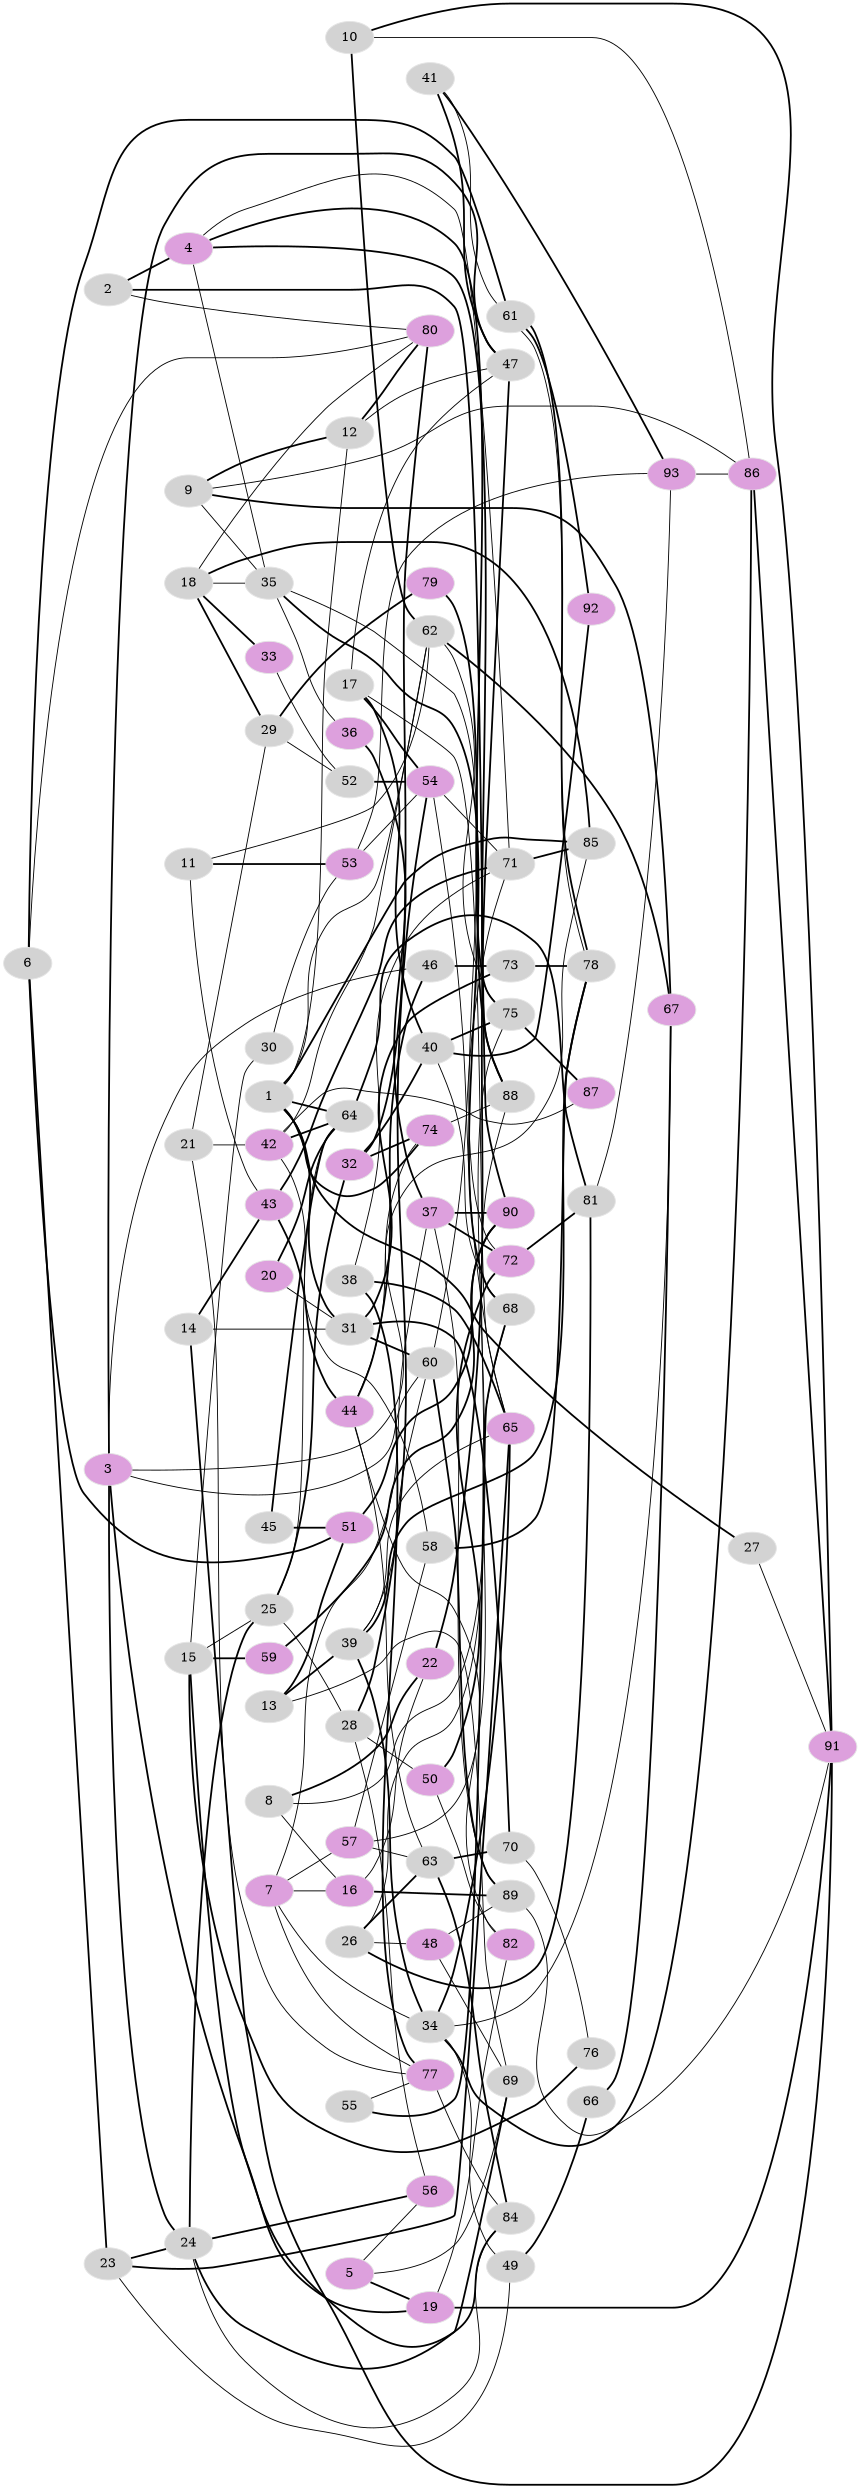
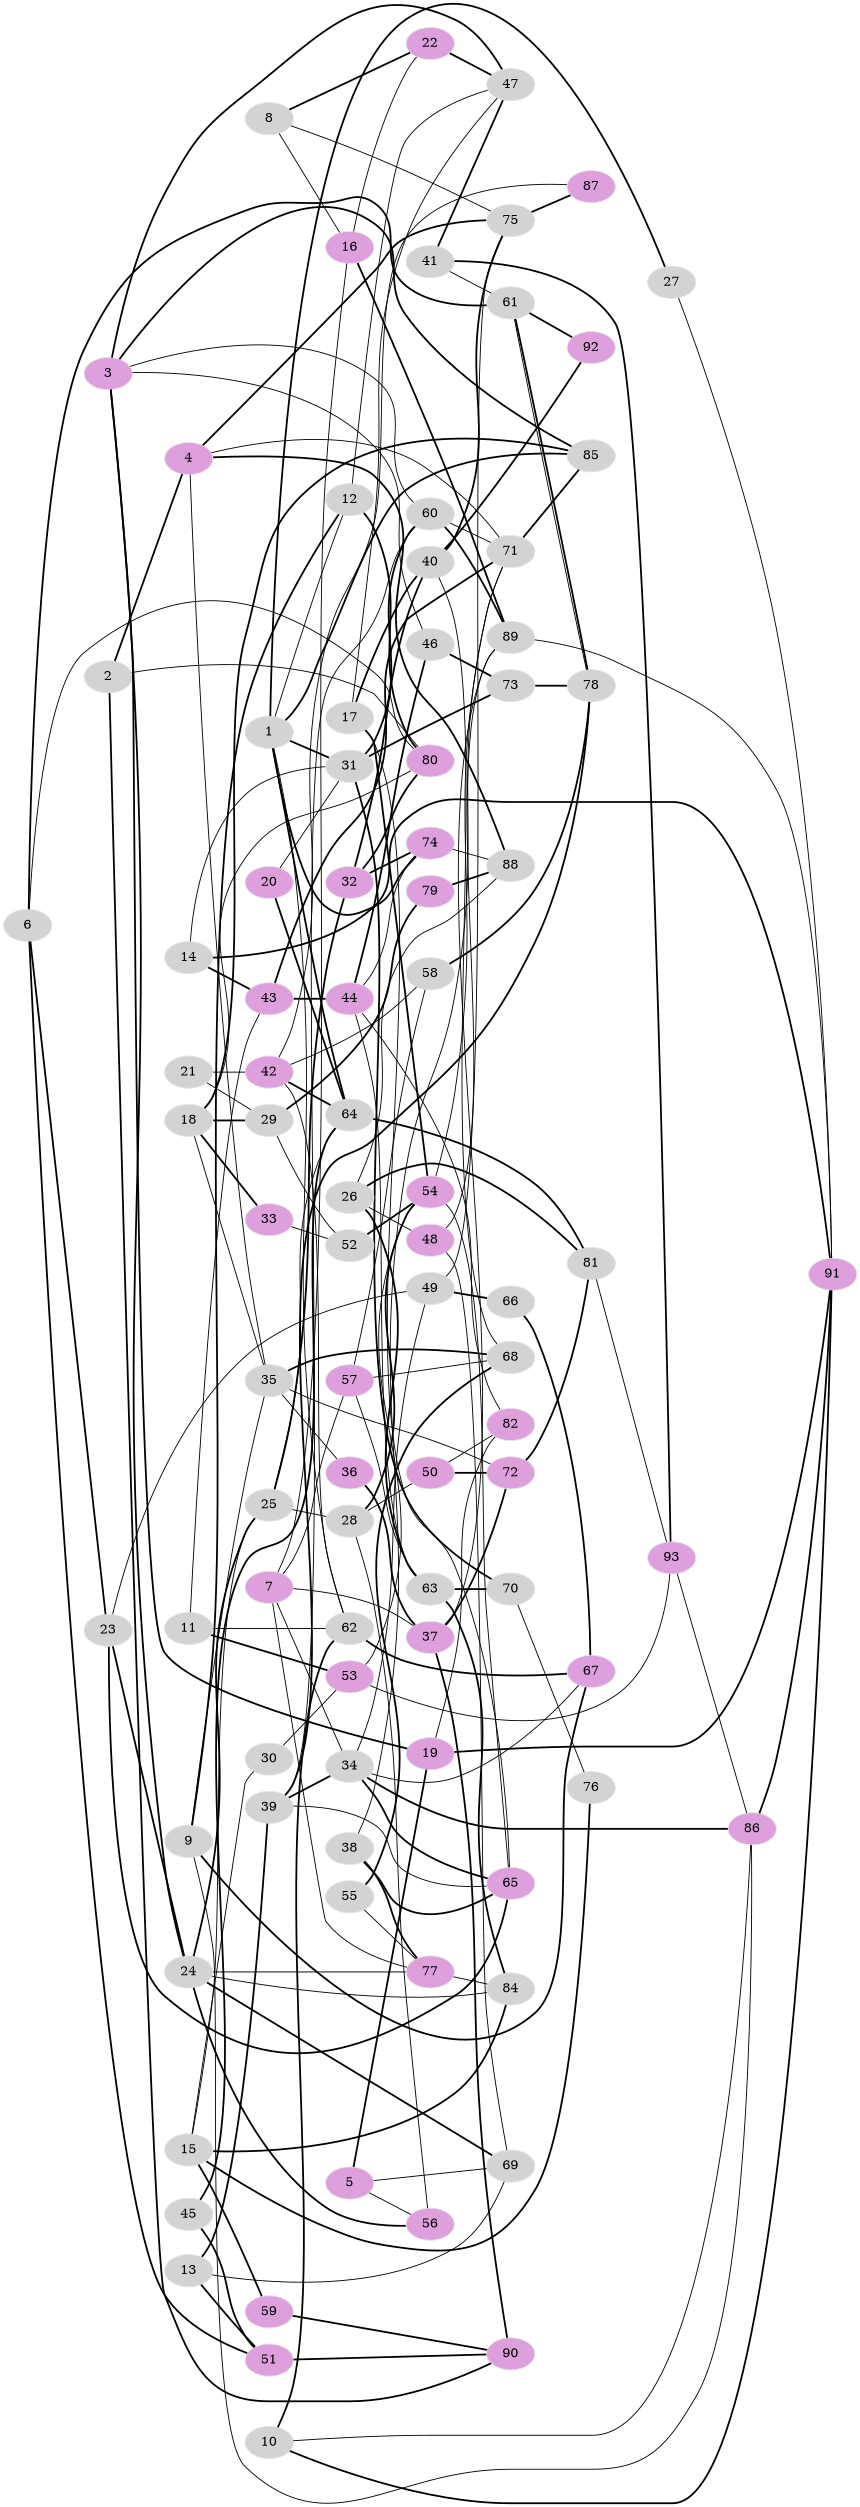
edge "62" -- "75": now "49" -- "75"
edge "85" -- "3": style solid -> bold
edge "21" -- "77": now "24" -- "77"
